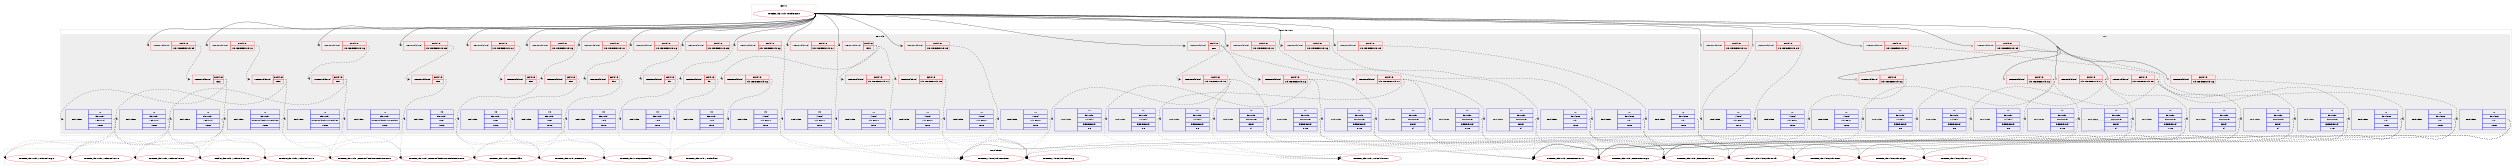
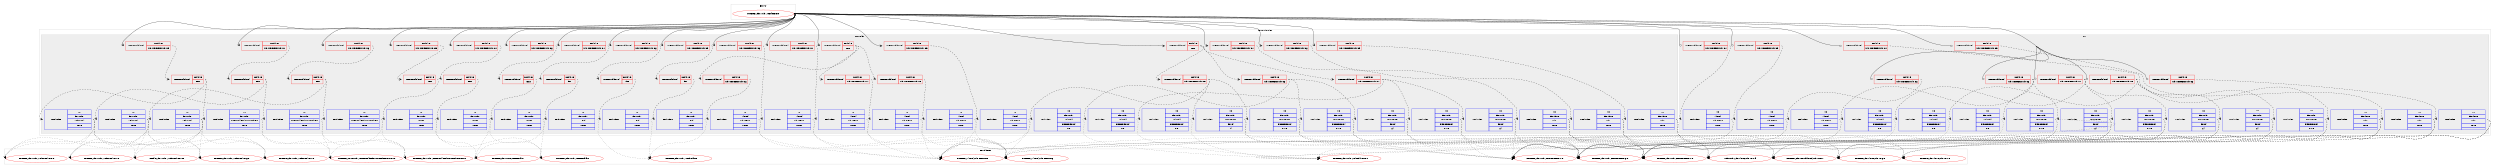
node "portage://dev-ruby/rspec-collection_matchers-1.1.3-r1": label "portage://dev-ruby/rspec-collection_matchers-1.1.3-r1" -> "portage://none-ruby/rspec-collection_matchers-1.1.3-r1"
node "portage://dev-ruby/rspec-3.8.0": removed
node "portage://dev-lang/ruby-2.5.7": label "portage://dev-lang/ruby-2.5.7" -> "portage://dev-conditional/ruby-2.5.7"
